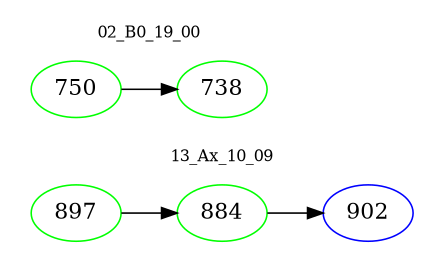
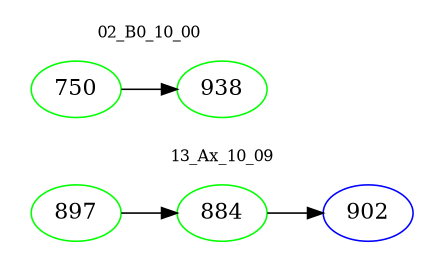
cluster "02_B0_19_00": label "02_B0_19_00" -> "02_B0_10_00"
node "738": label "738" -> "938"
